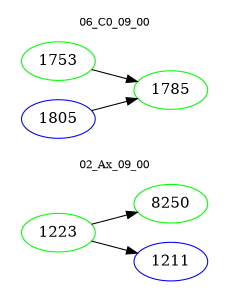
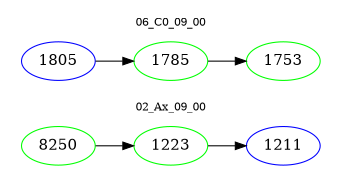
edge "1753" -> "1785": reversed
edge "1223" -> "8250": reversed
